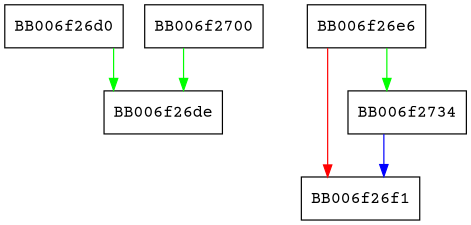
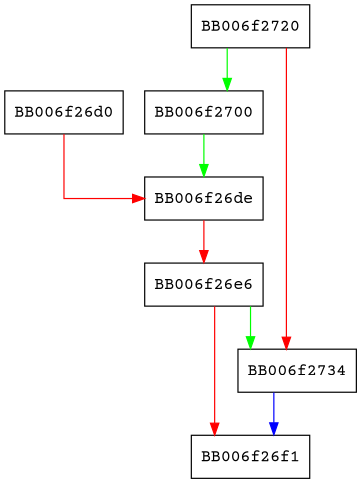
node "BB006f2720": added
edge "BB006f26d0" -> "BB006f26de": color green -> red
edge "BB006f26de" -> "BB006f26e6": added
